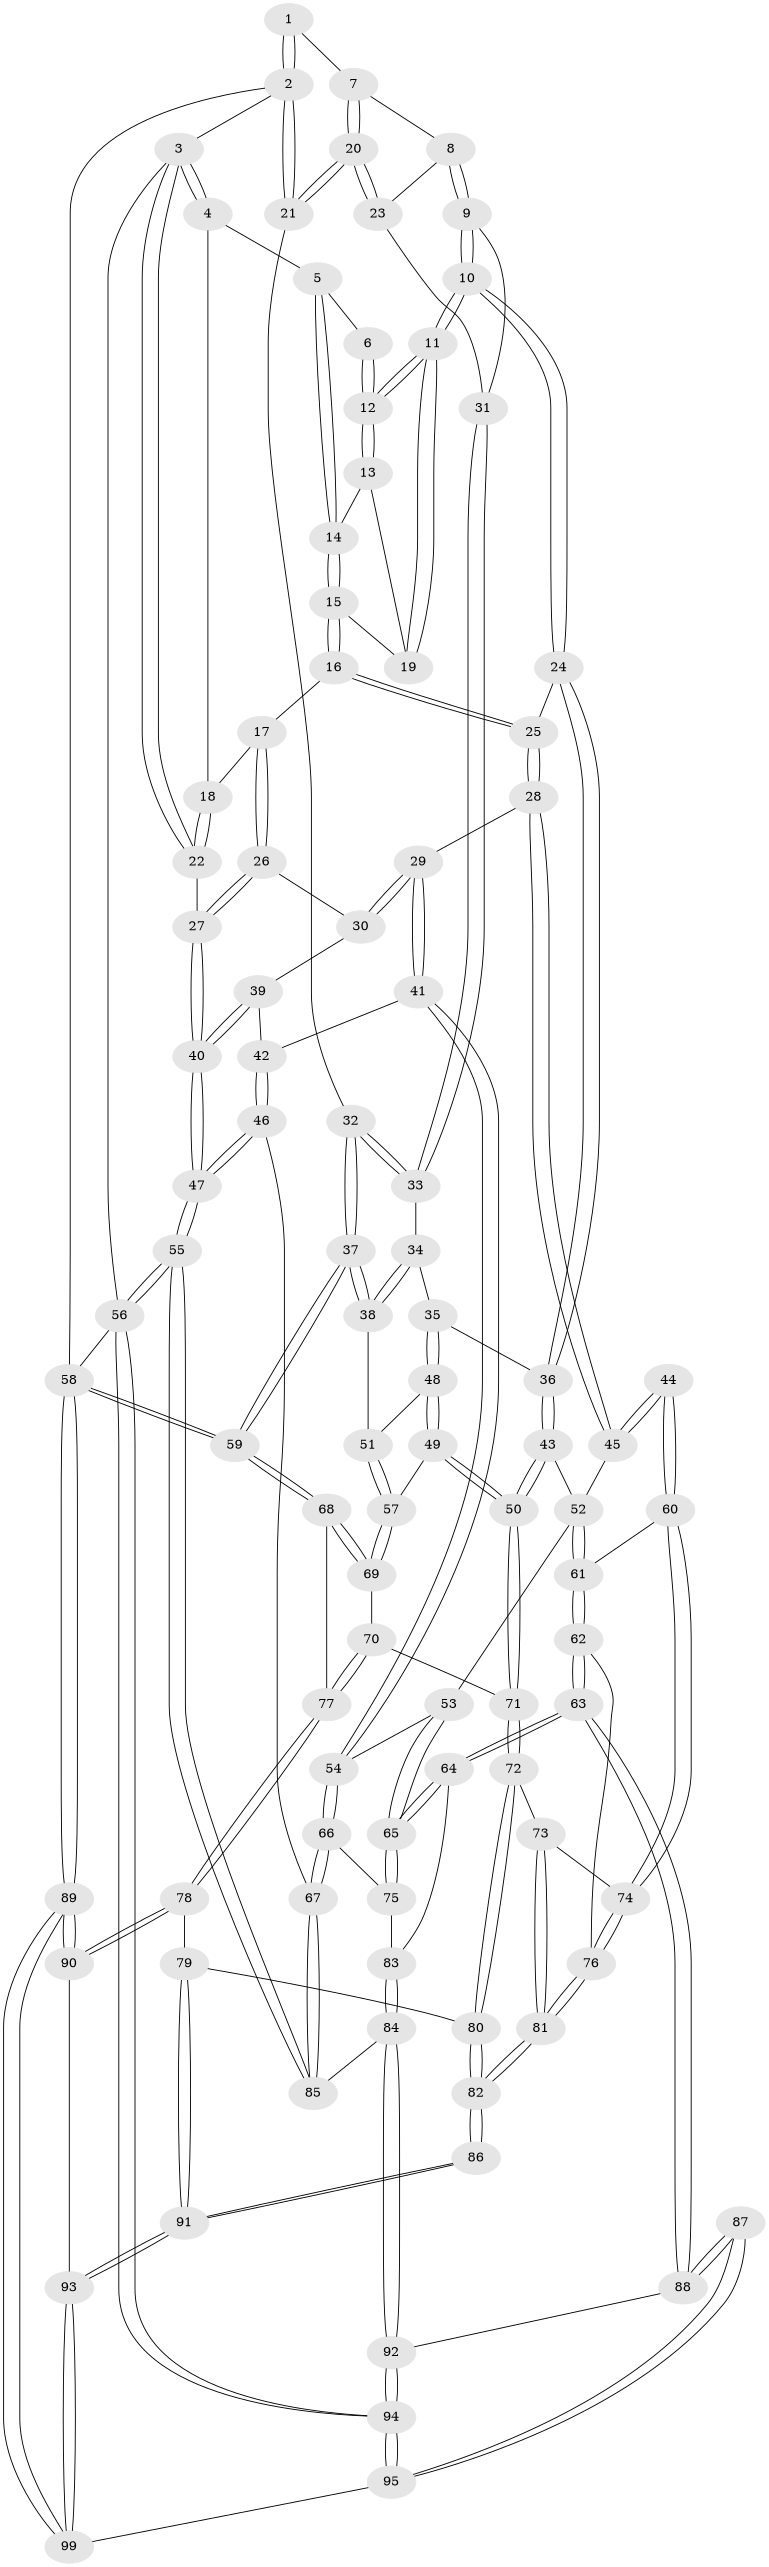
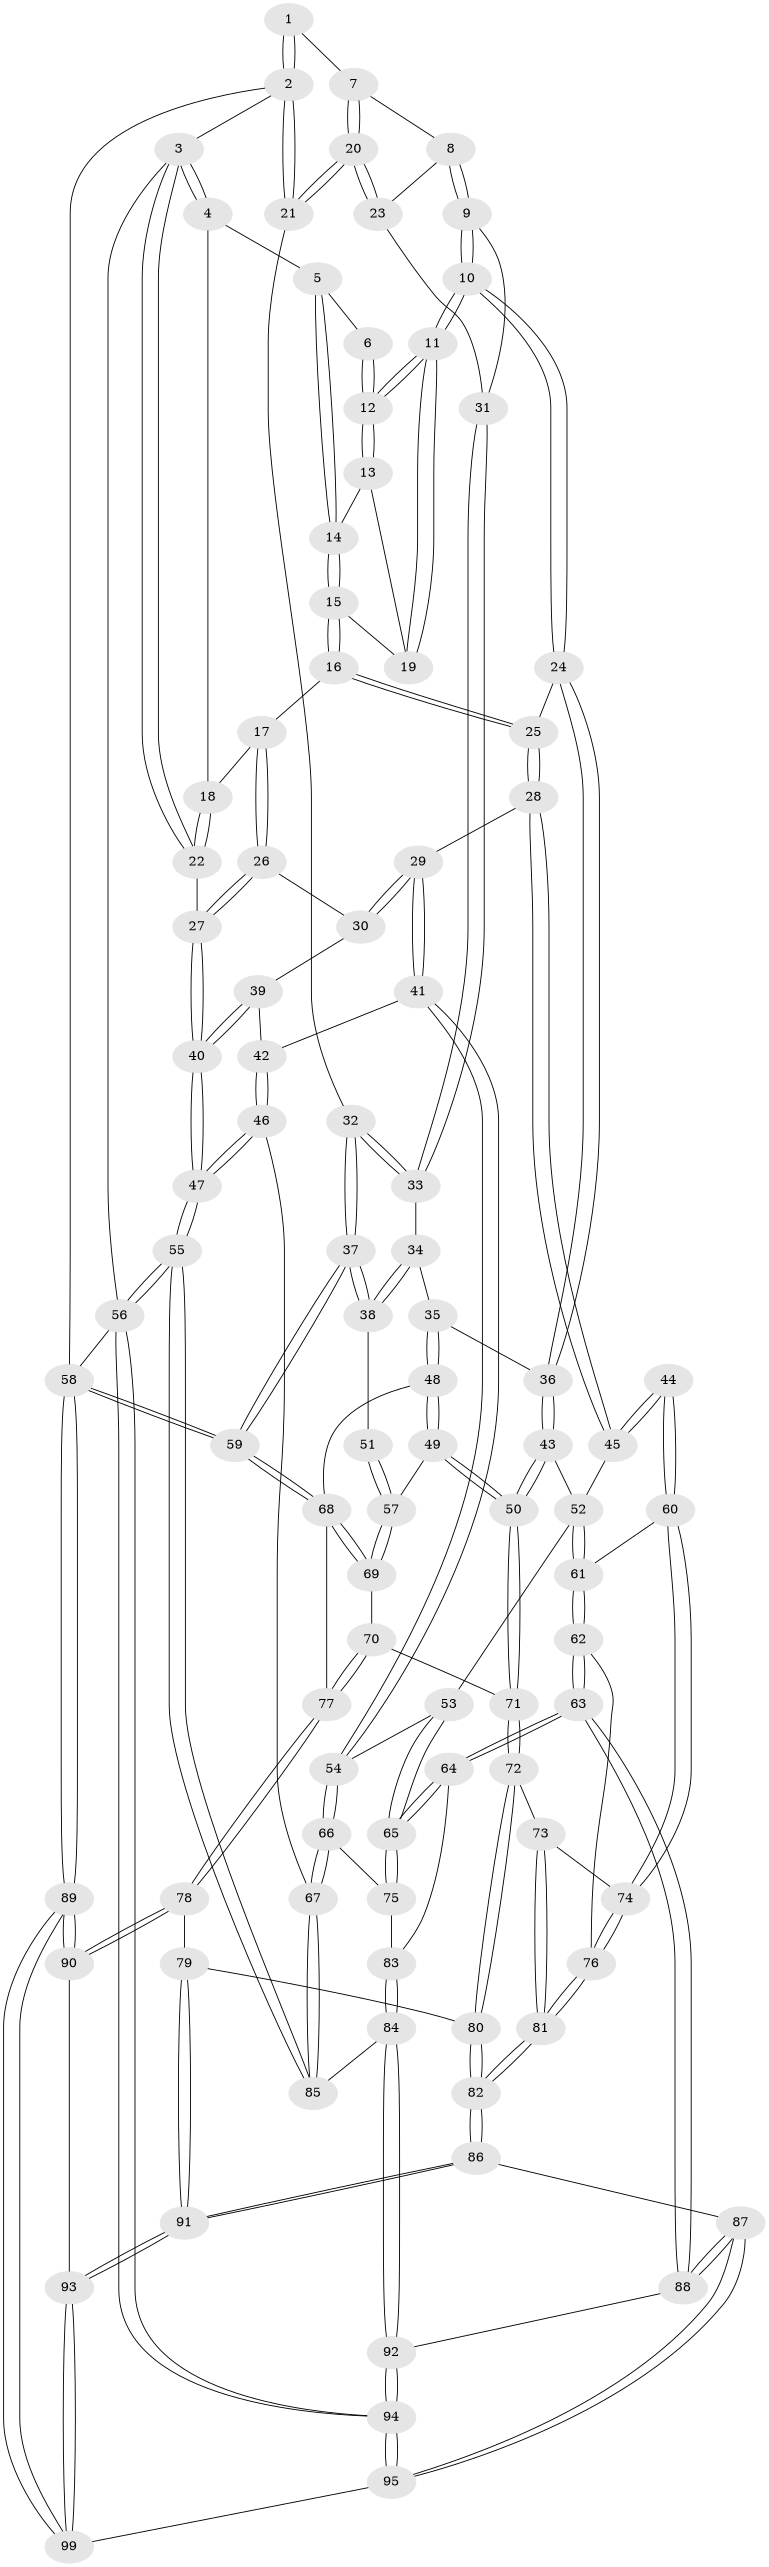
edge "48" -- "51": now "48" -- "68"
edge "86" -- "87": added
